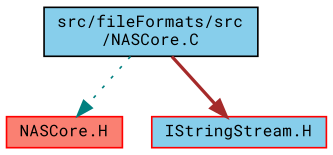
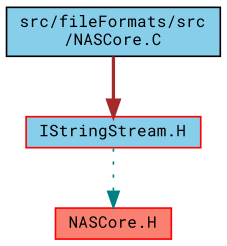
edge "src/fileFormats/src /NASCore.C" -> "NASCore.H": now "IStringStream.H" -> "NASCore.H"
